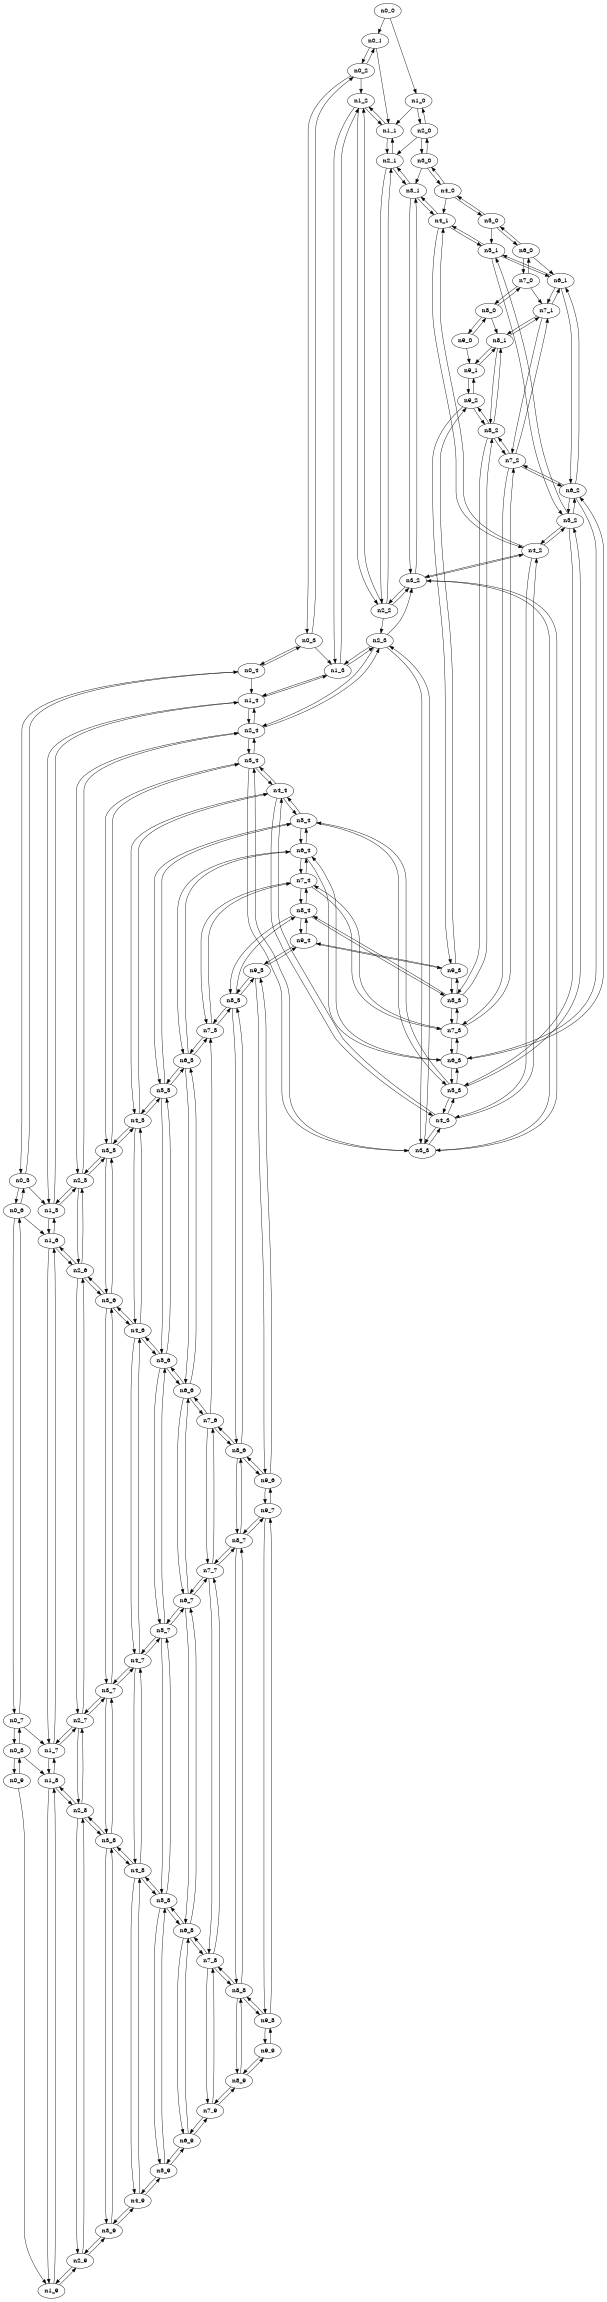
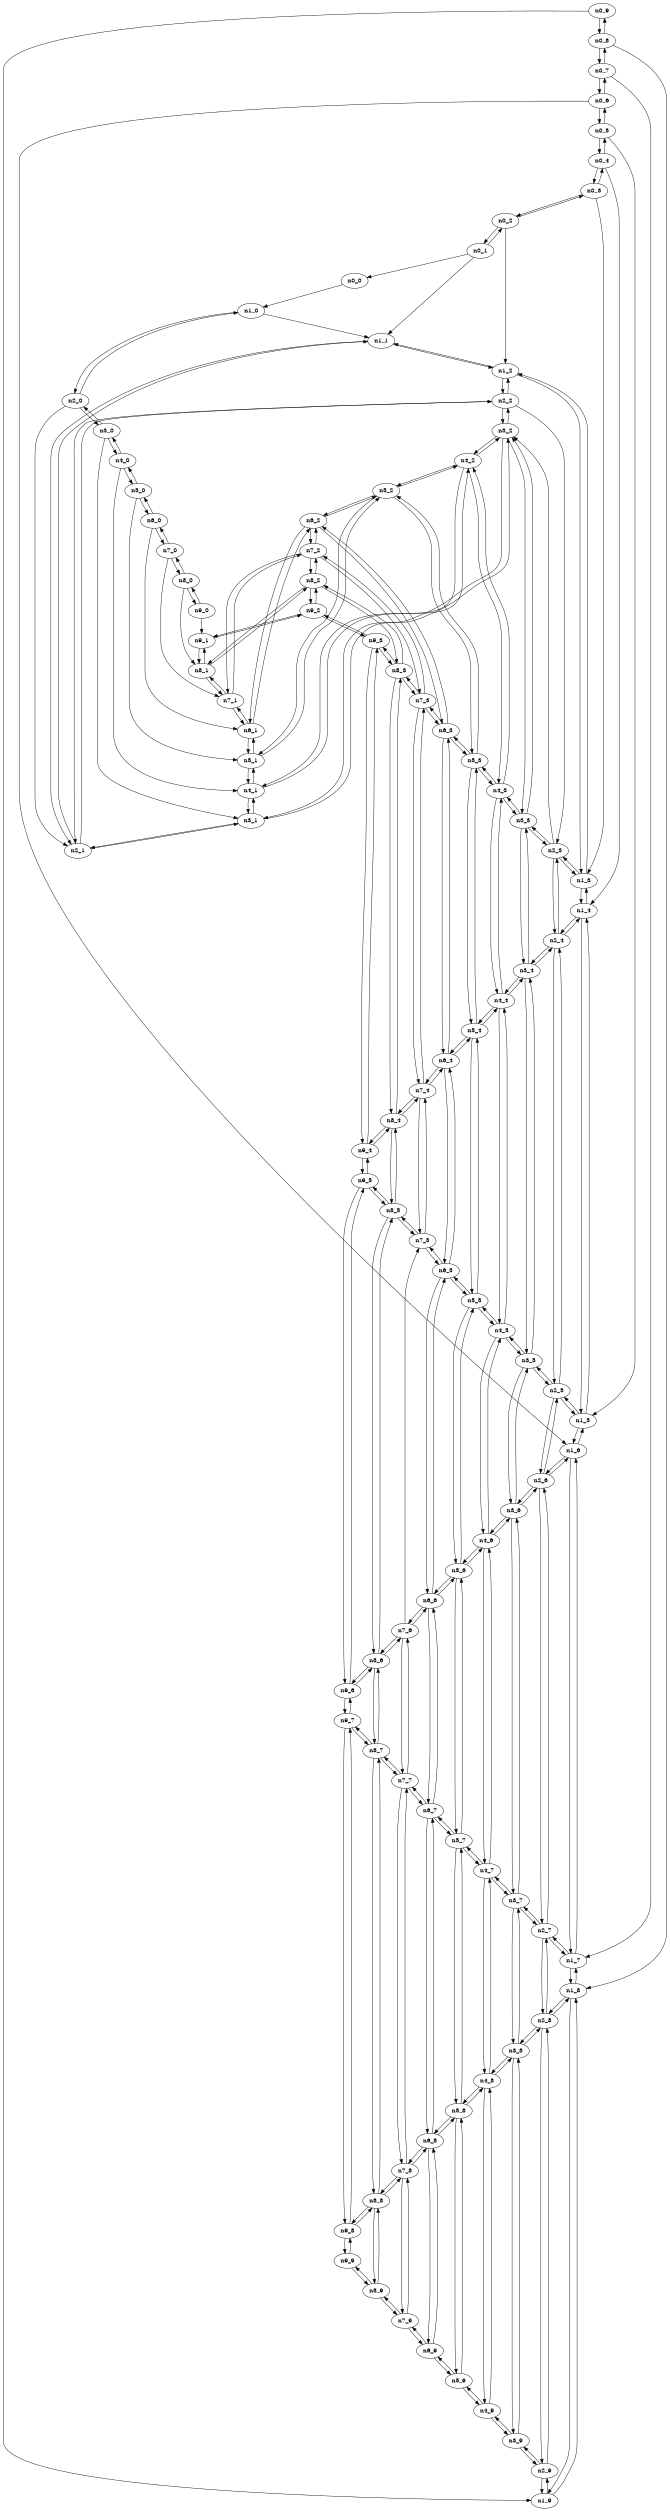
edge "n0_0" -> "n0_1": reversed
